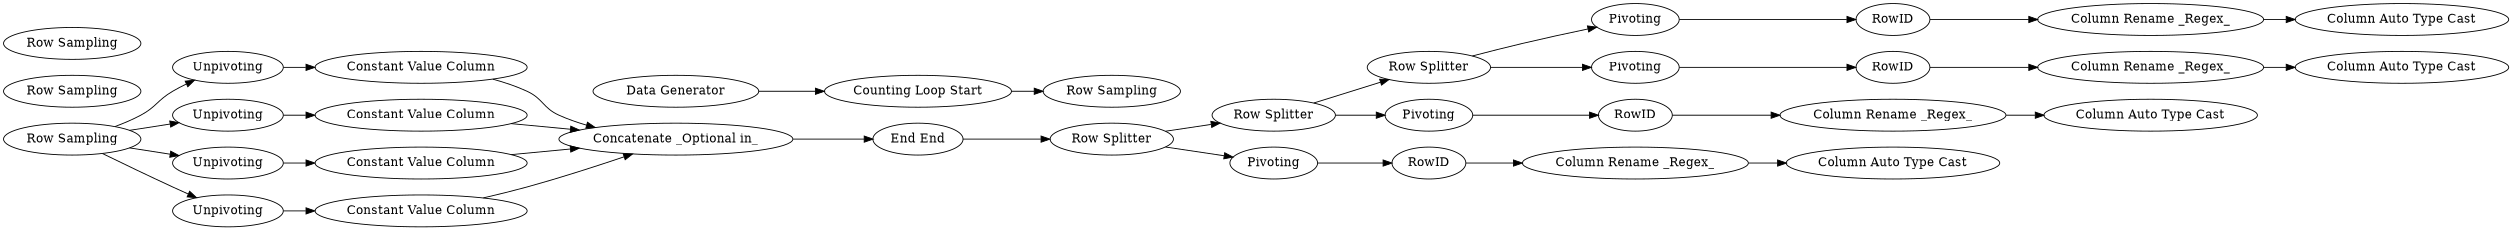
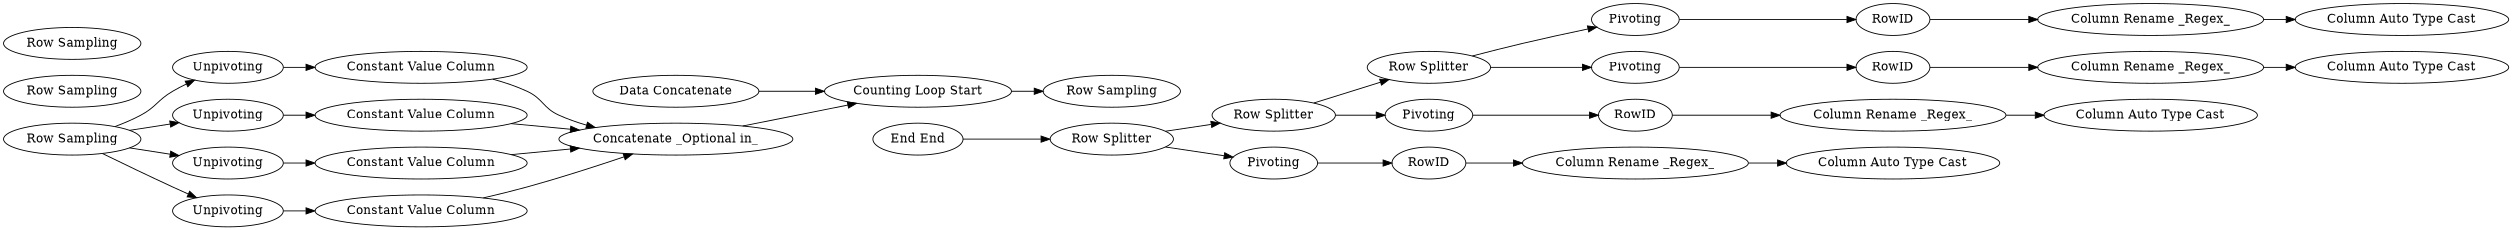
node "Data Generator": label "Data Generator" -> "Data Concatenate"
edge "Concatenate _Optional in_" -> "End End": now "Concatenate _Optional in_" -> "Counting Loop Start"
